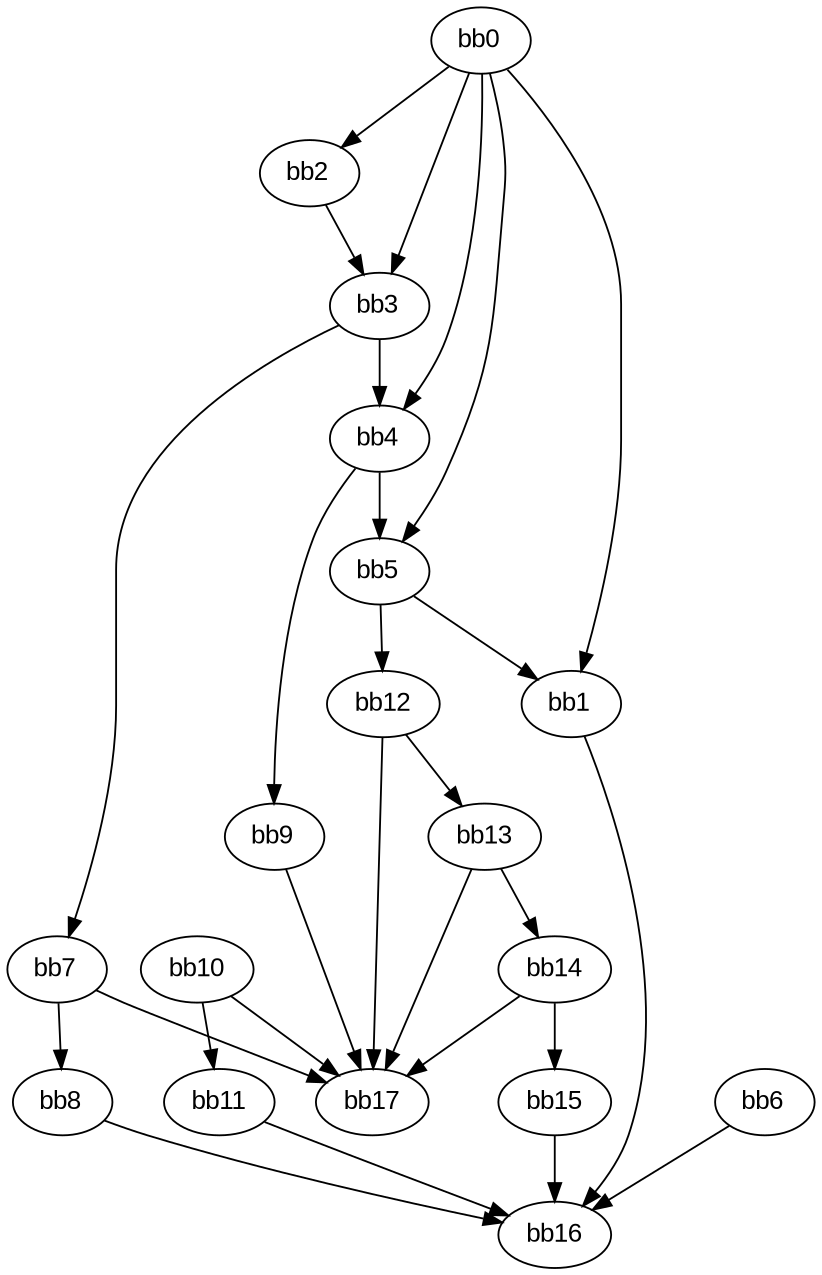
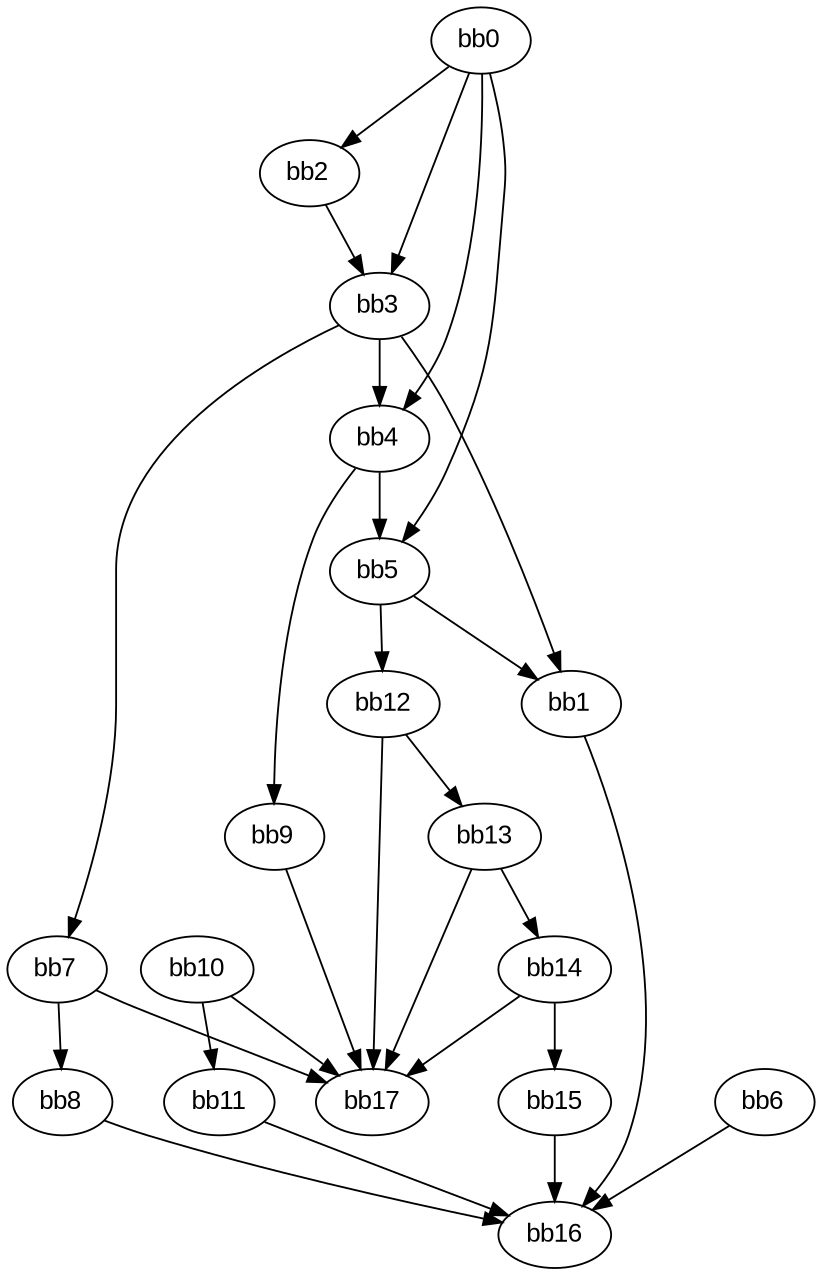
edge "bb0" -> "bb1": now "bb3" -> "bb1"
